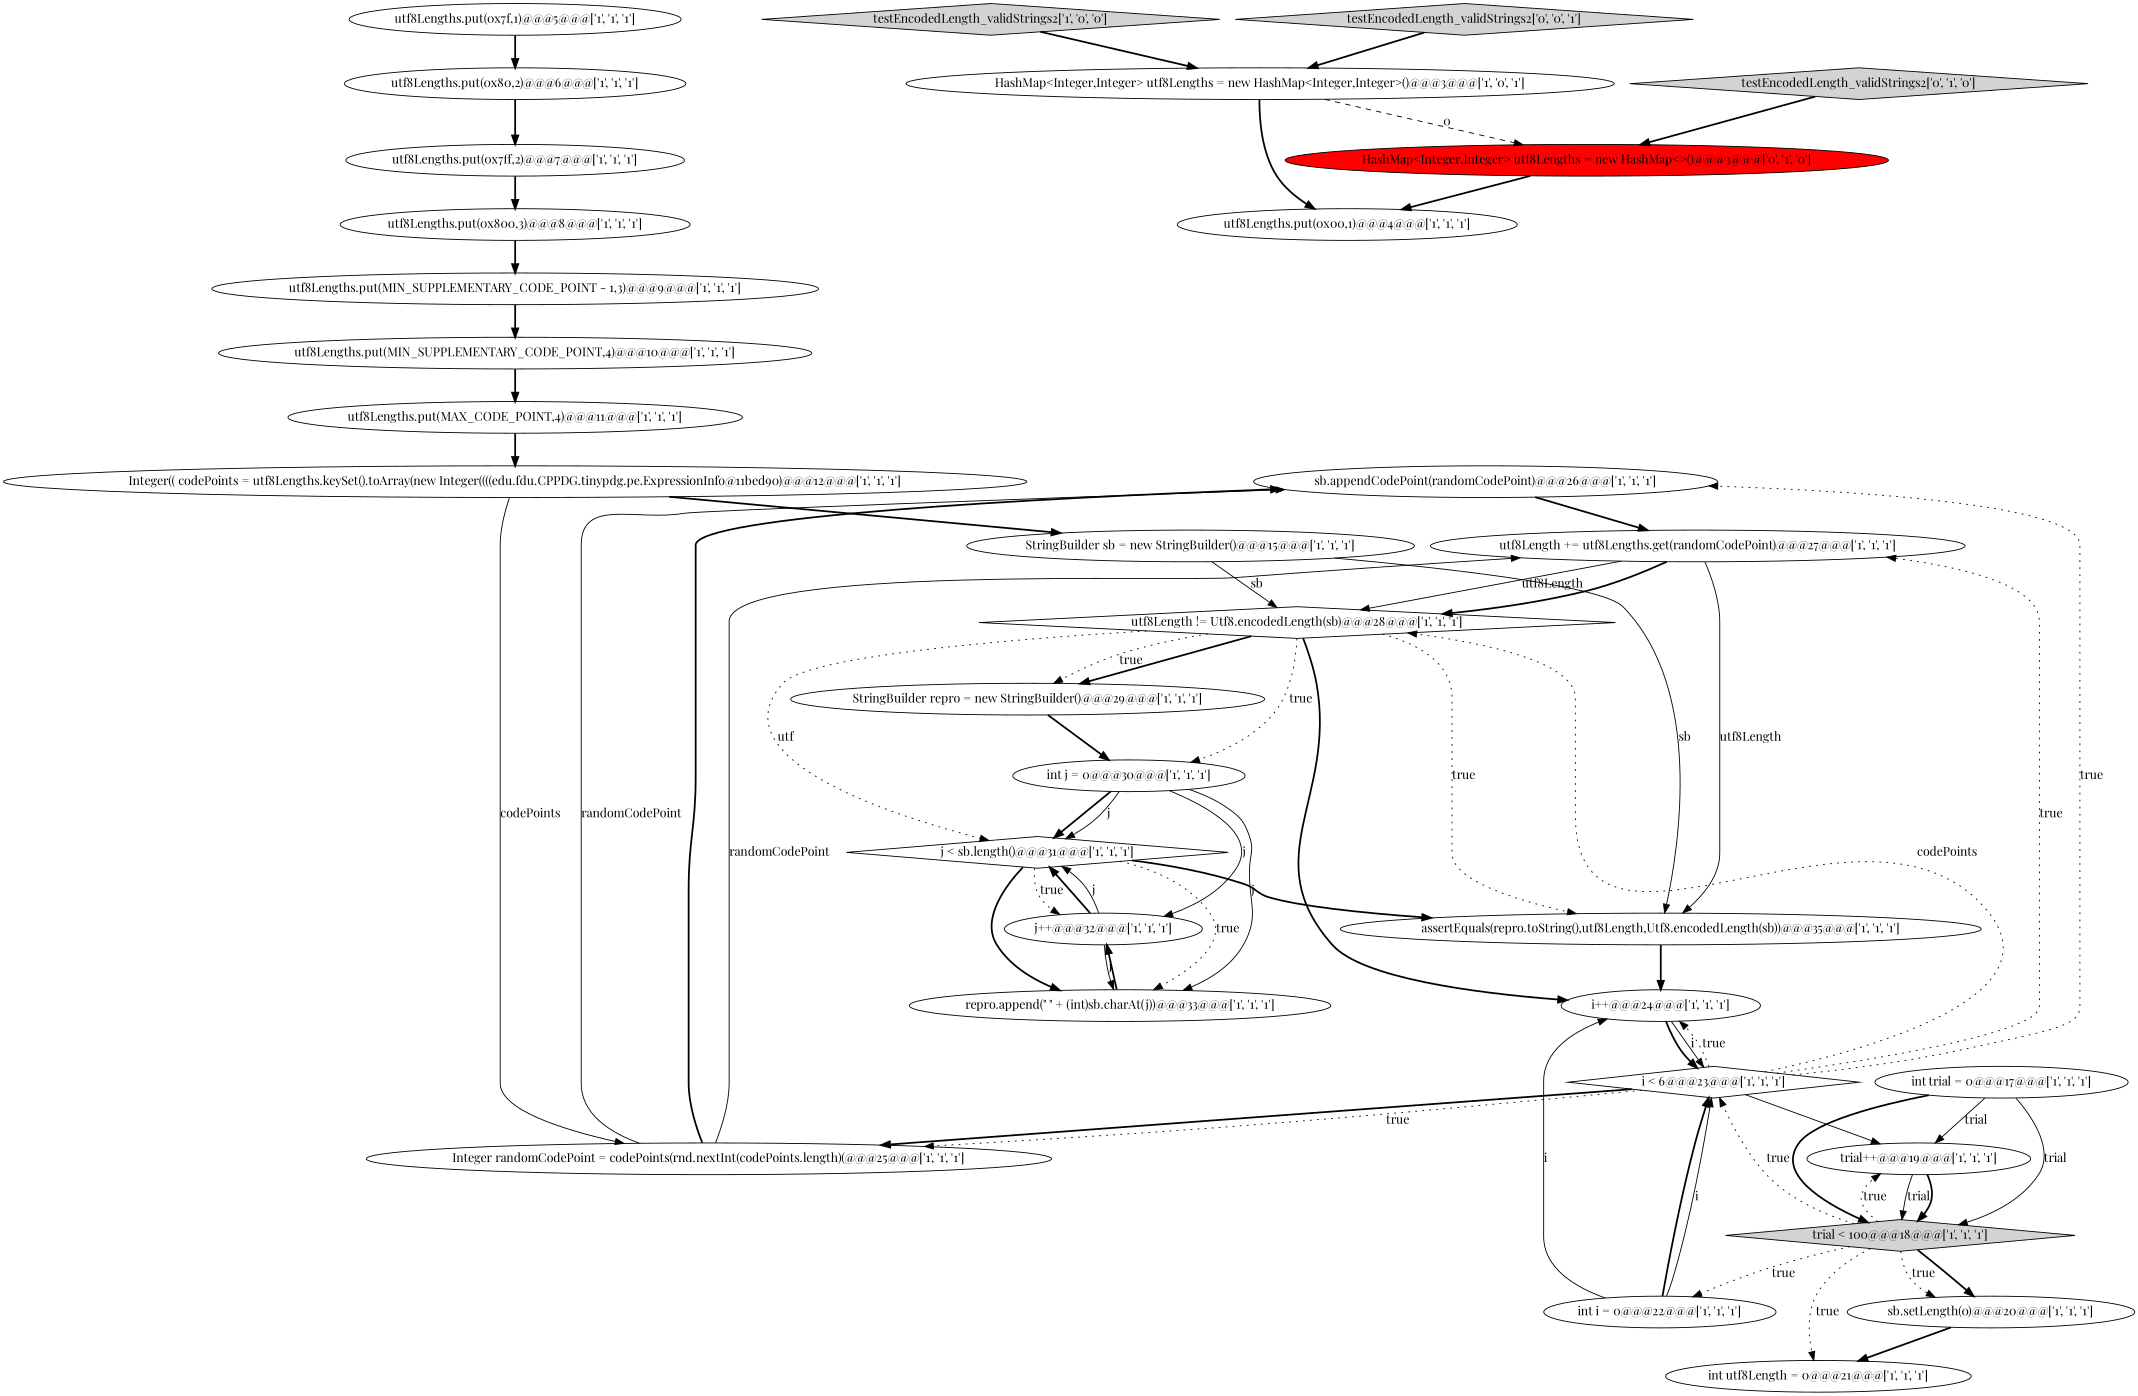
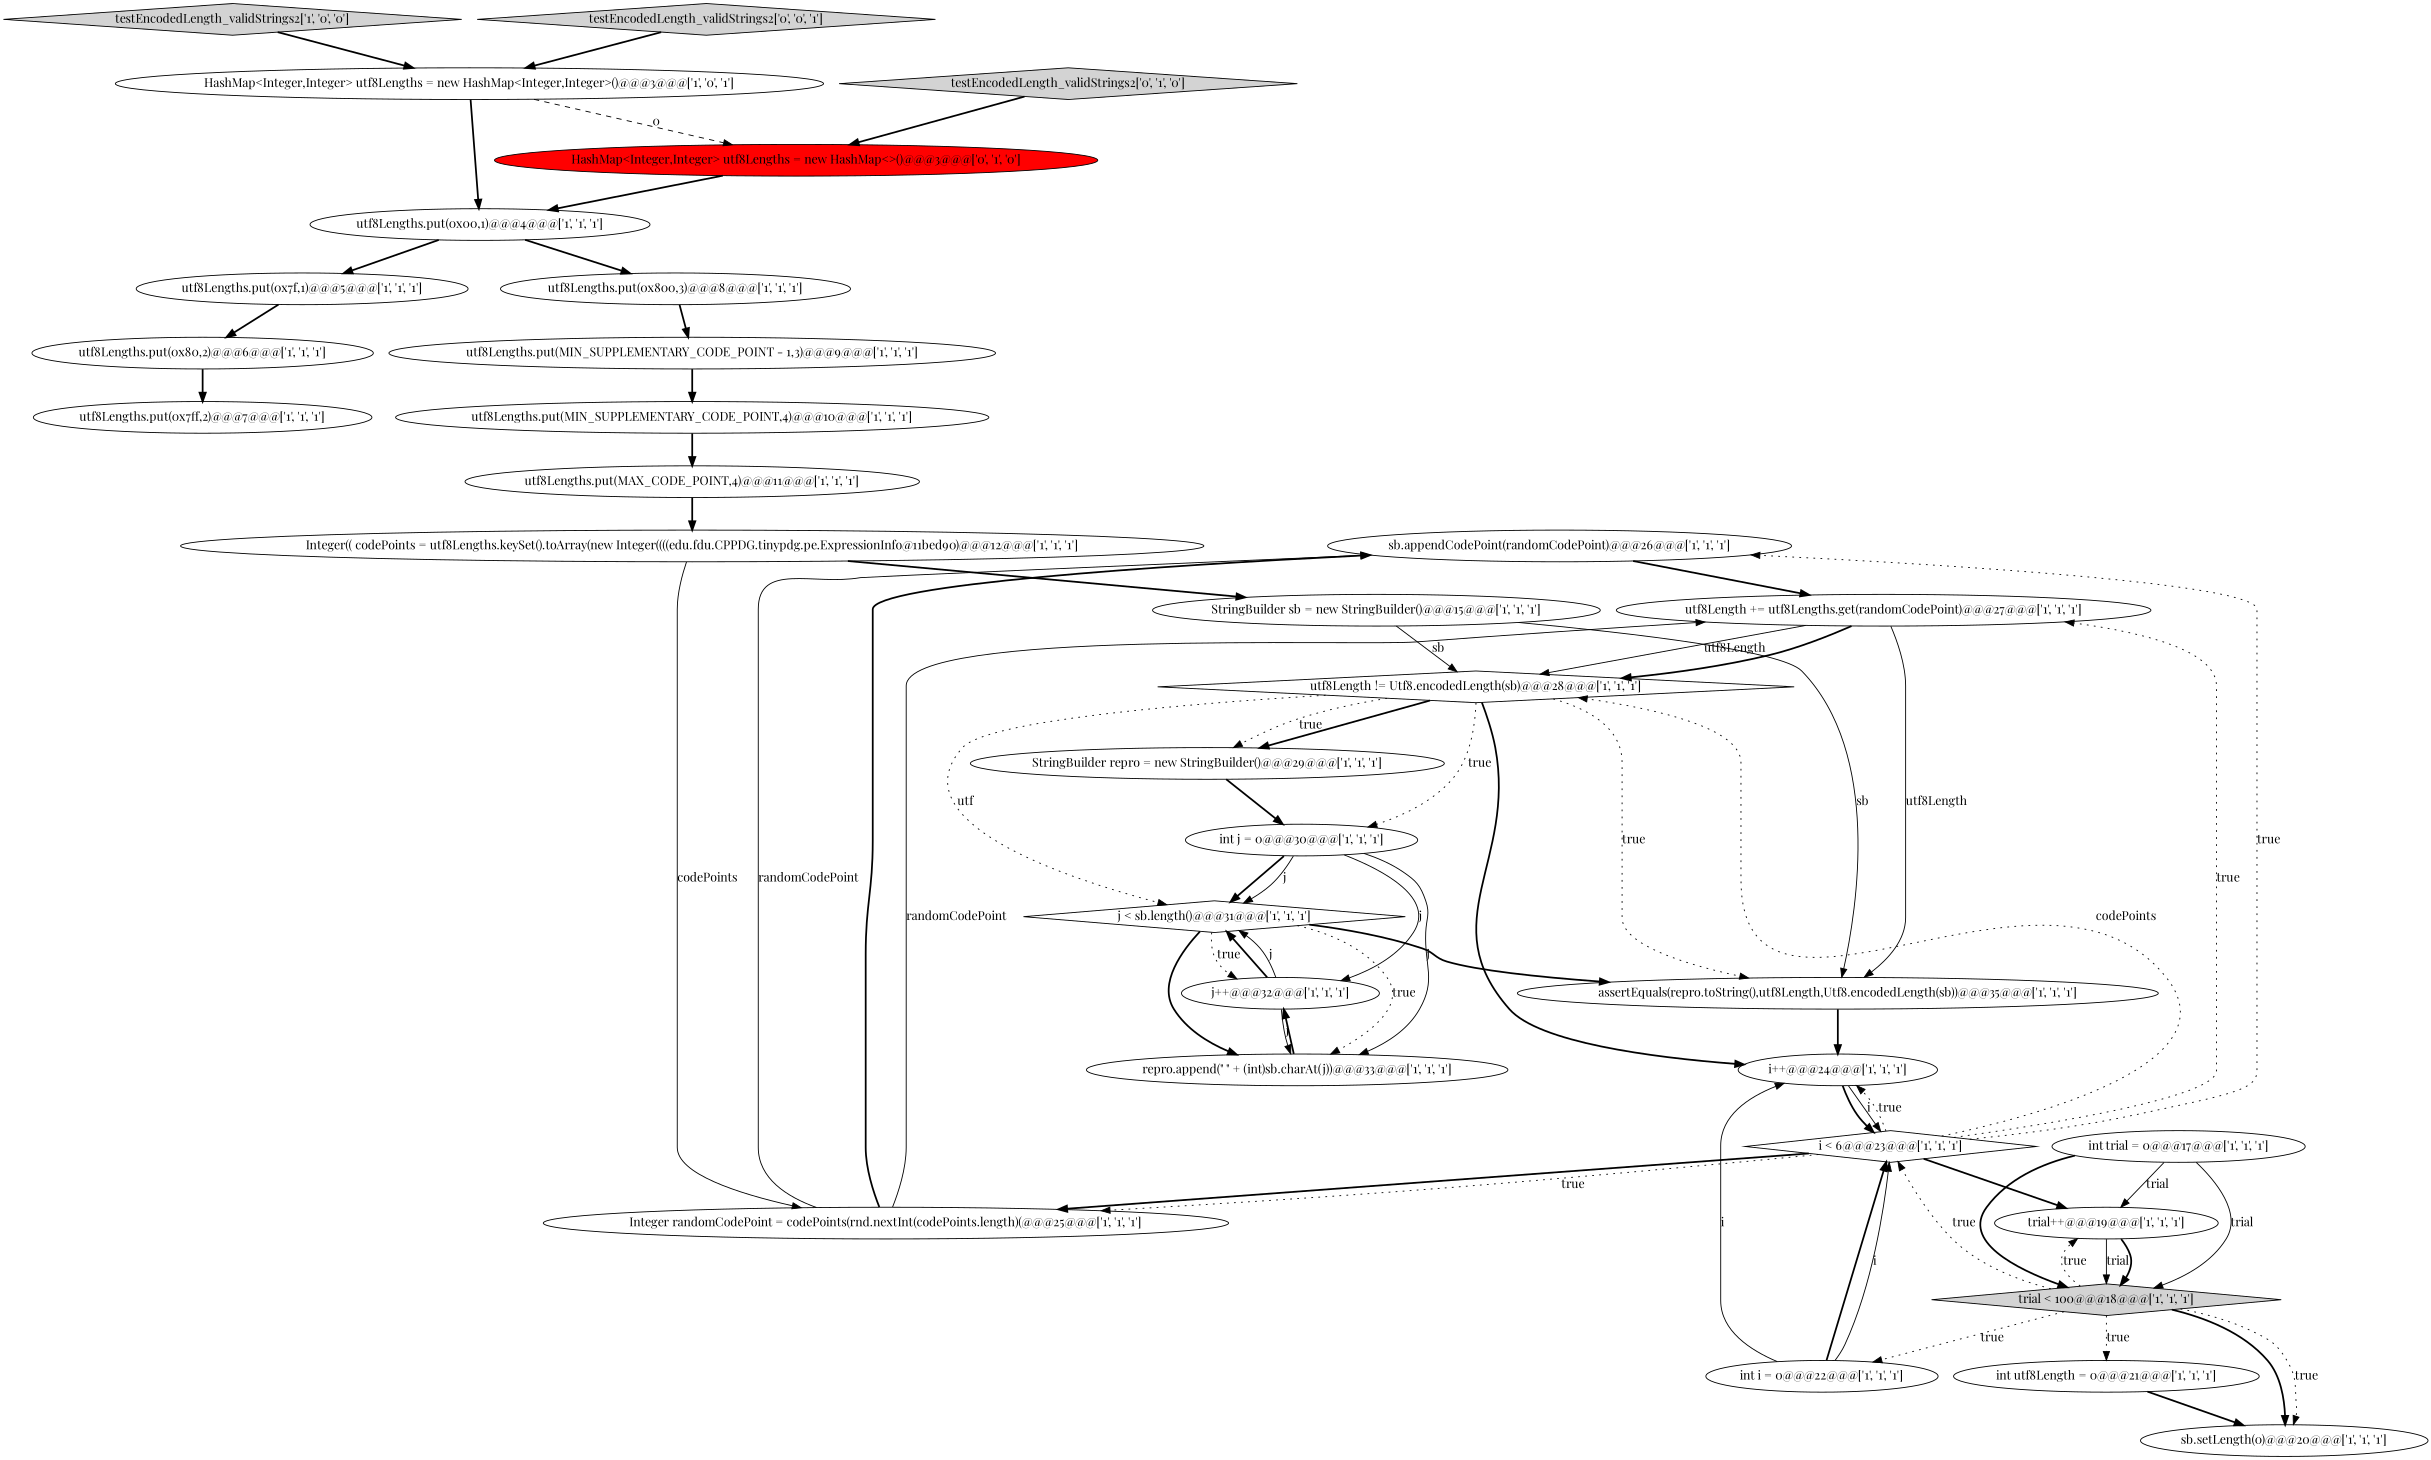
edge "utf8Lengths.put(0x7ff,2)@@@7@@@['1', '1', '1']" -> "utf8Lengths.put(0x800,3)@@@8@@@['1', '1', '1']": now "utf8Lengths.put(0x00,1)@@@4@@@['1', '1', '1']" -> "utf8Lengths.put(0x800,3)@@@8@@@['1', '1', '1']"
edge "utf8Lengths.put(0x00,1)@@@4@@@['1', '1', '1']" -> "utf8Lengths.put(0x7f,1)@@@5@@@['1', '1', '1']": added
edge "i < 6@@@23@@@['1', '1', '1']" -> "trial++@@@19@@@['1', '1', '1']": style solid -> bold
edge "sb.setLength(0)@@@20@@@['1', '1', '1']" -> "int utf8Length = 0@@@21@@@['1', '1', '1']": reversed
